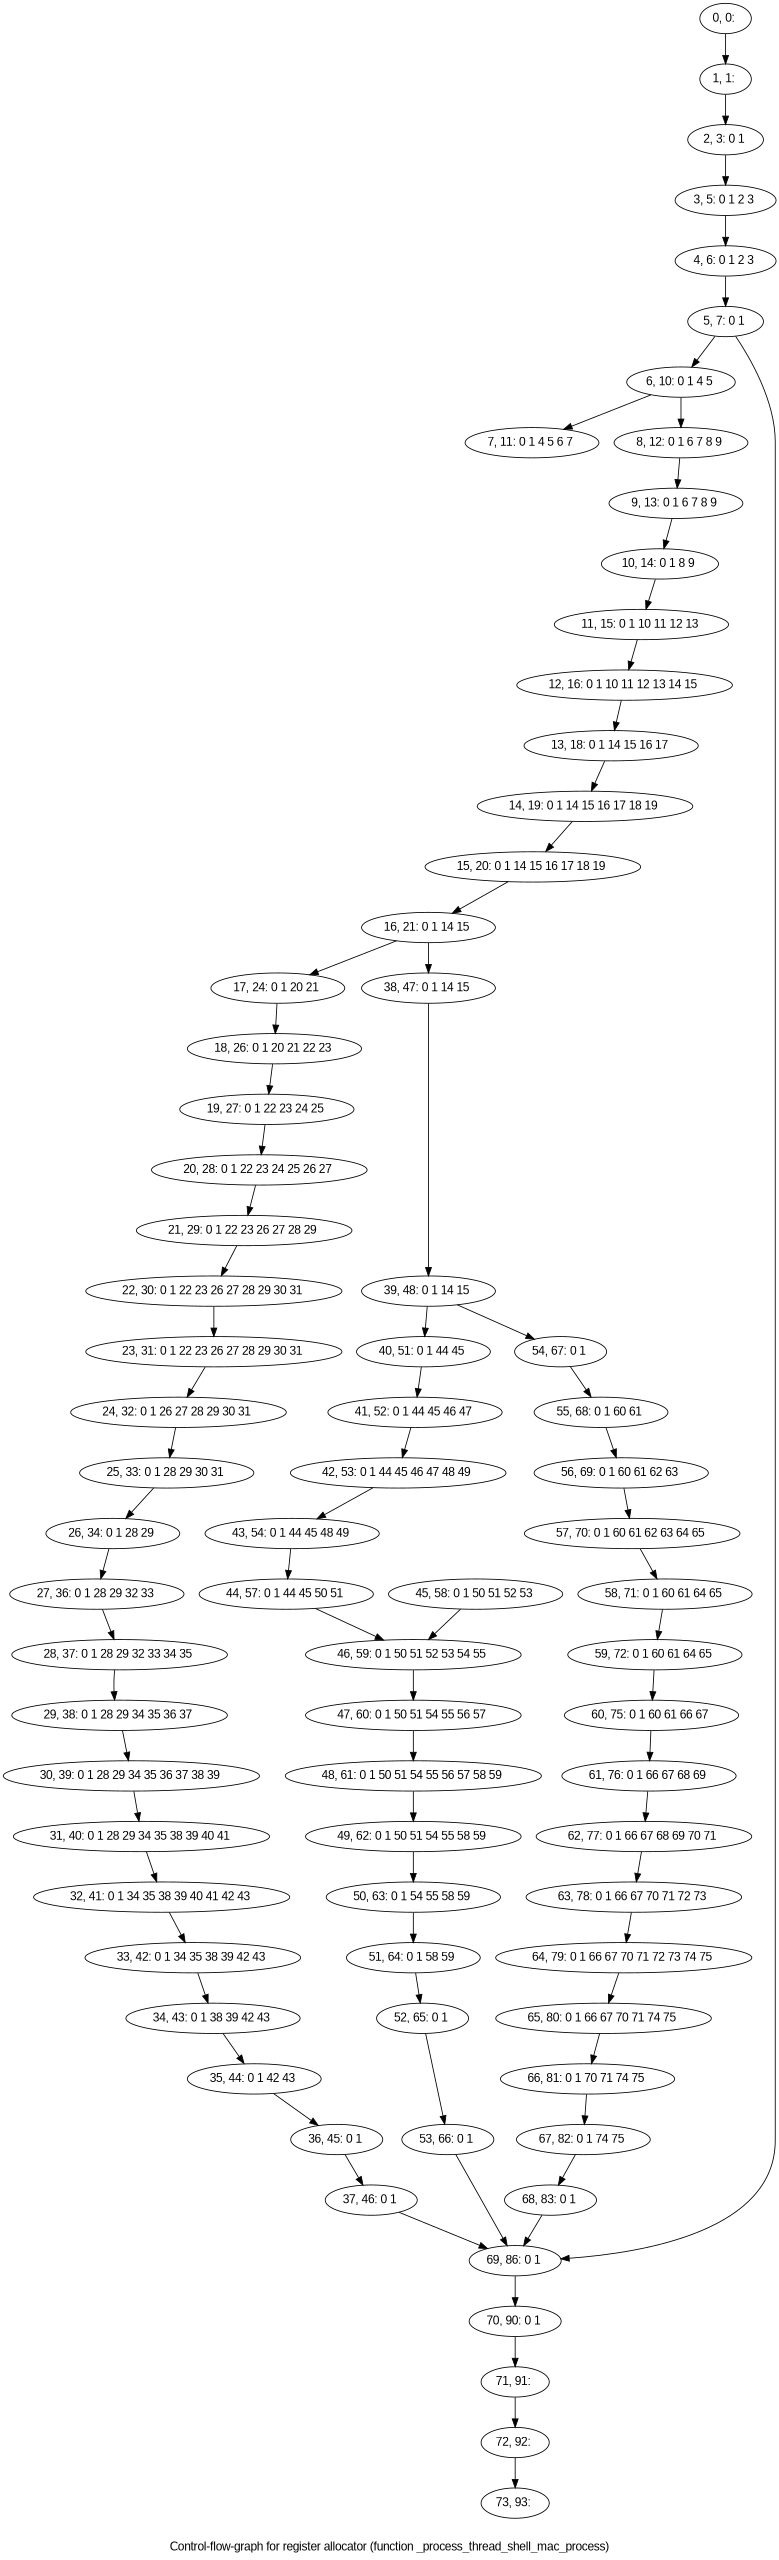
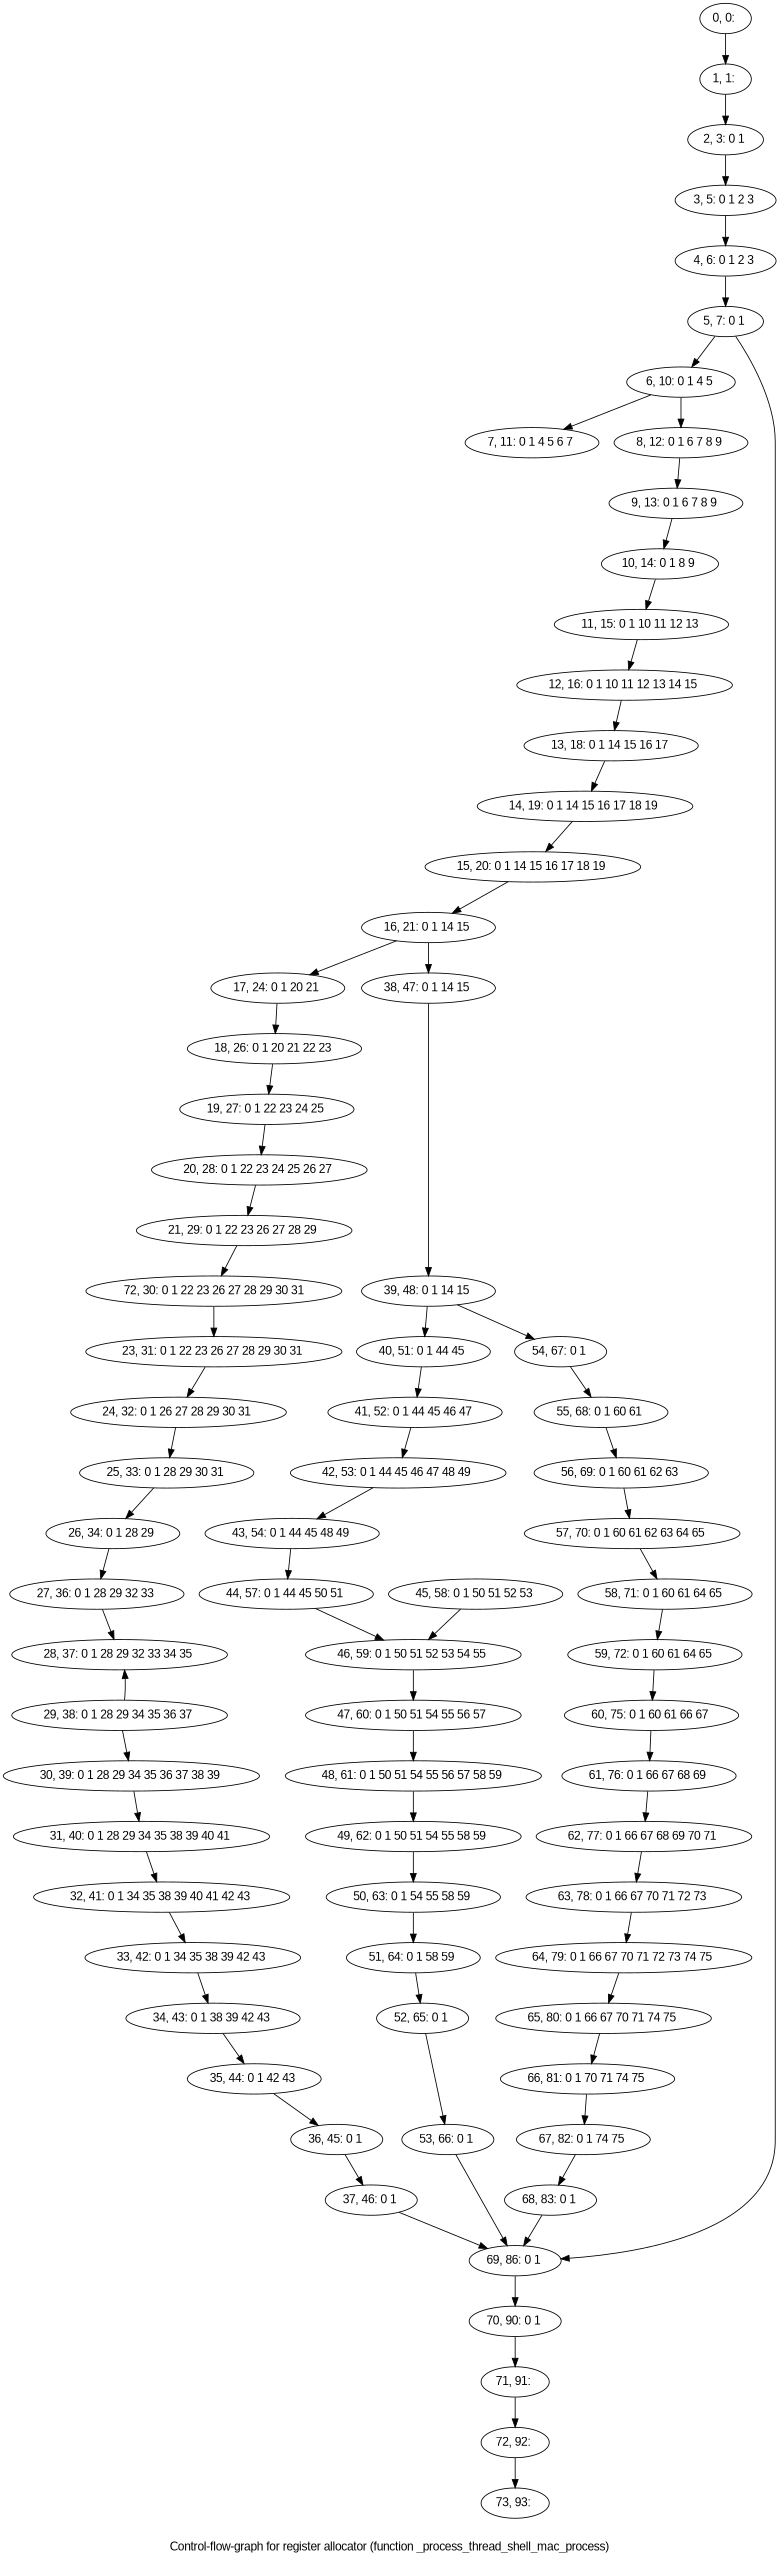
node "22, 30: 0 1 22 23 26 27 28 29 30 31": label "22, 30: 0 1 22 23 26 27 28 29 30 31" -> "72, 30: 0 1 22 23 26 27 28 29 30 31"
edge "28, 37: 0 1 28 29 32 33 34 35" -> "29, 38: 0 1 28 29 34 35 36 37": reversed
